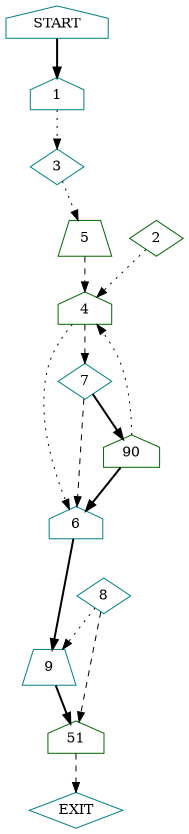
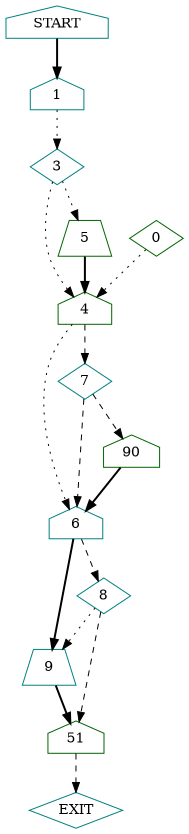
node "2": label "2" -> "0"
edge "5" -> "4": style dashed -> bold
edge "90" -> "4": now "3" -> "4"
edge "7" -> "90": style bold -> dashed
edge "6" -> "8": added
